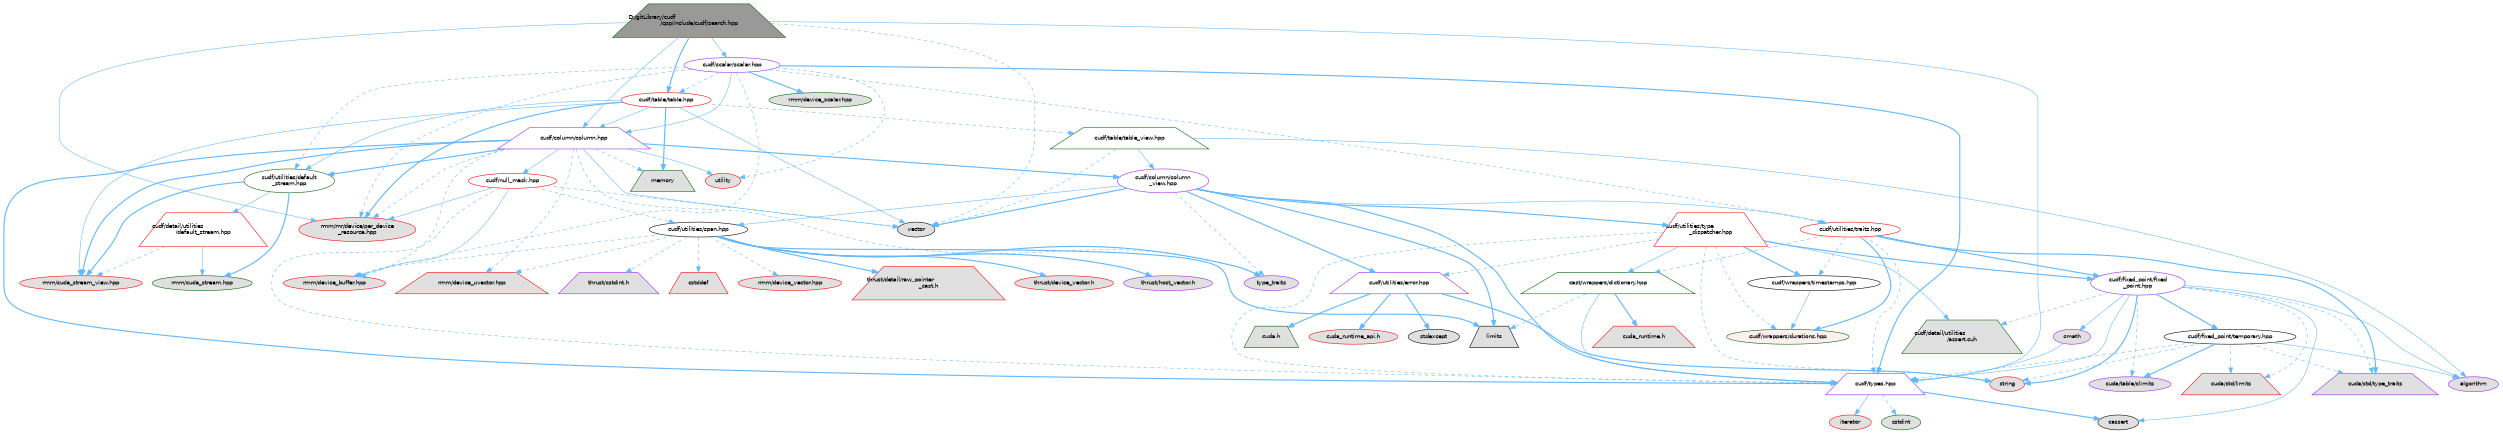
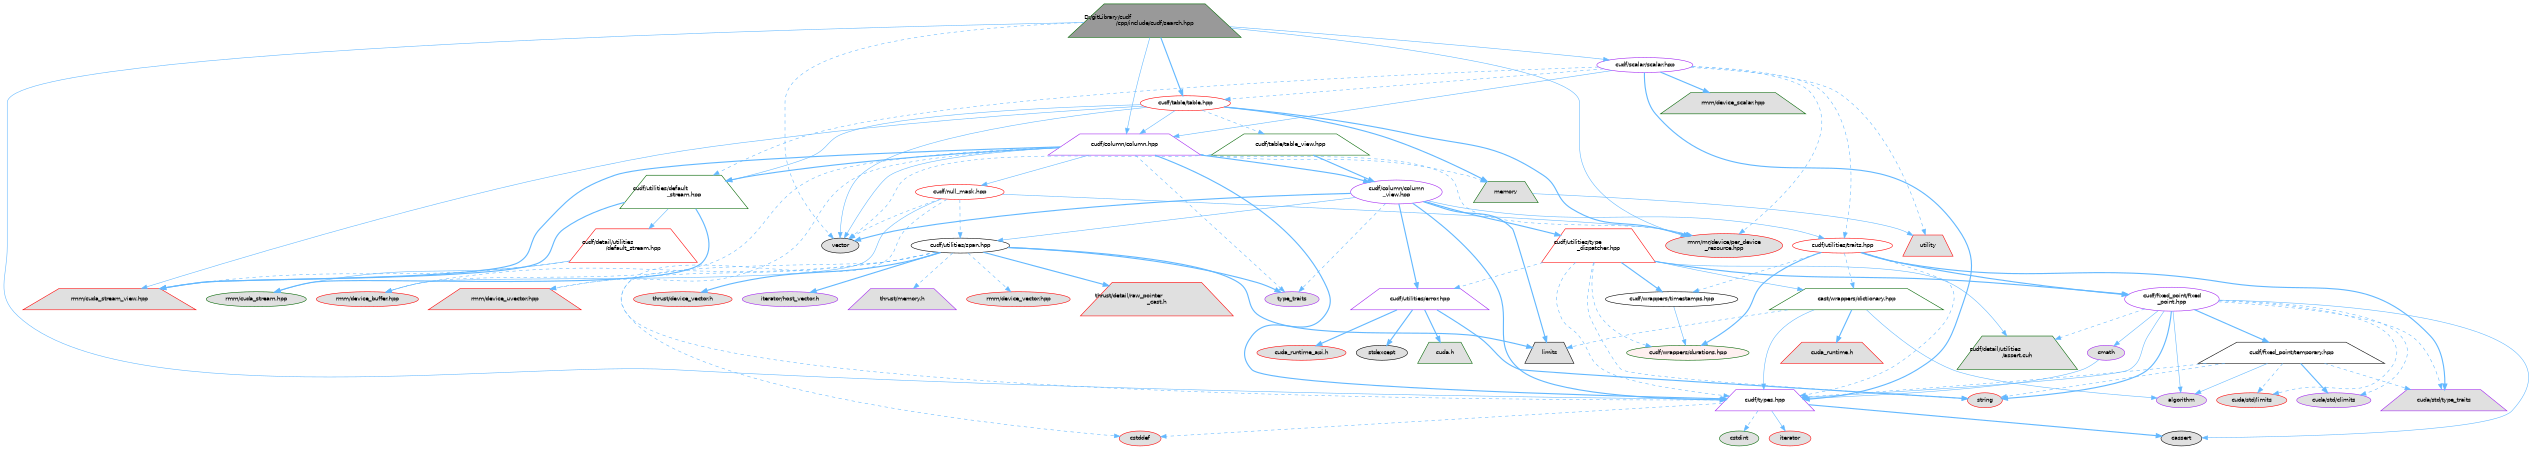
node "rmm/device_scalar.hpp": shape ellipse -> trapezium
edge "cudf/table/table_view.hpp" -> "cudf/column/column _view.hpp": style solid -> bold
edge "cudf/column/column.hpp" -> "utility": now "memory" -> "utility"
node "cudf/utilities/default _stream.hpp": shape ellipse -> trapezium
node "utility": shape ellipse -> trapezium
edge "cudf/table/table_view.hpp" -> "algorithm": now "cast/wrappers/dictionary.hpp" -> "algorithm"
edge "cudf/scalar/scalar.hpp" -> "rmm/device_buffer.hpp": removed
node "rmm/cuda_stream_view.hpp": shape ellipse -> trapezium
node "thrust/cstdint.h": label "thrust/cstdint.h" -> "thrust/memory.h"
node "cstddef": shape trapezium -> ellipse
node "thrust/host_vector.h": label "thrust/host_vector.h" -> "iterator/host_vector.h"
node "cudf/fixed_point/temporary.hpp": shape ellipse -> trapezium
node "cuda/table/climits": label "cuda/table/climits" -> "cuda/std/climits"
node "cuda/std/limits": shape trapezium -> ellipse
edge "cudf/types.hpp" -> "cstddef": added
